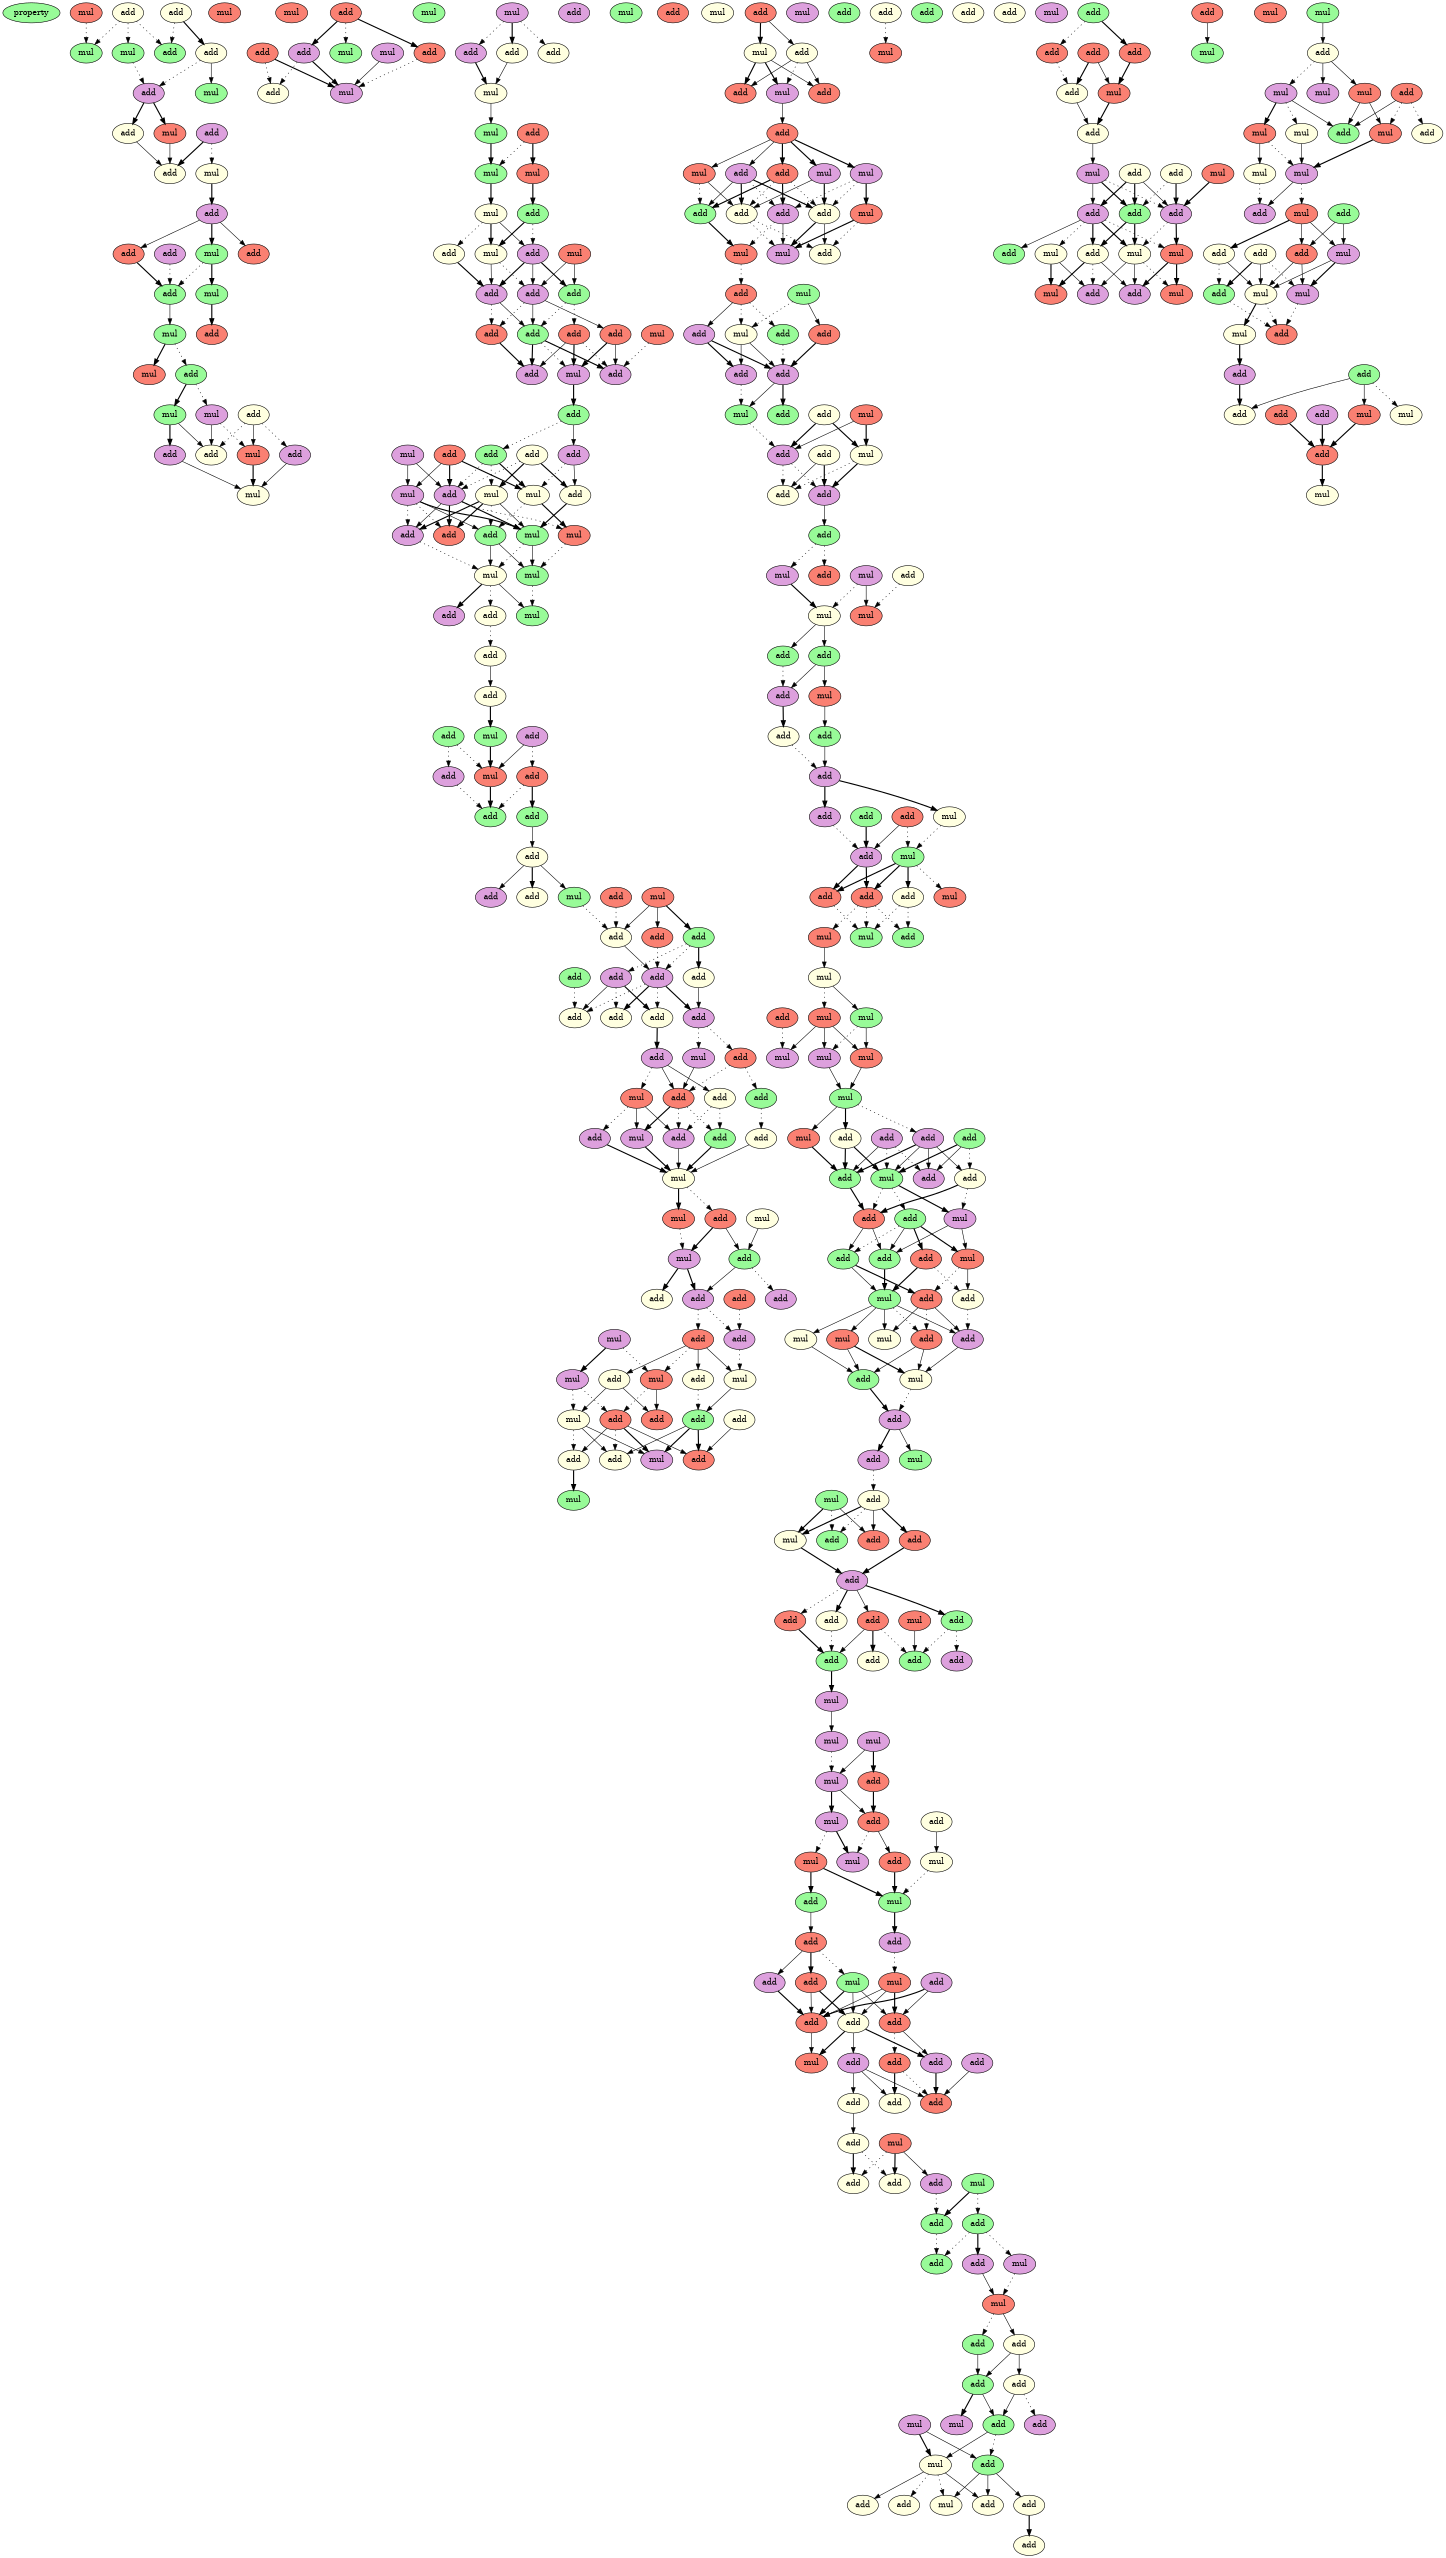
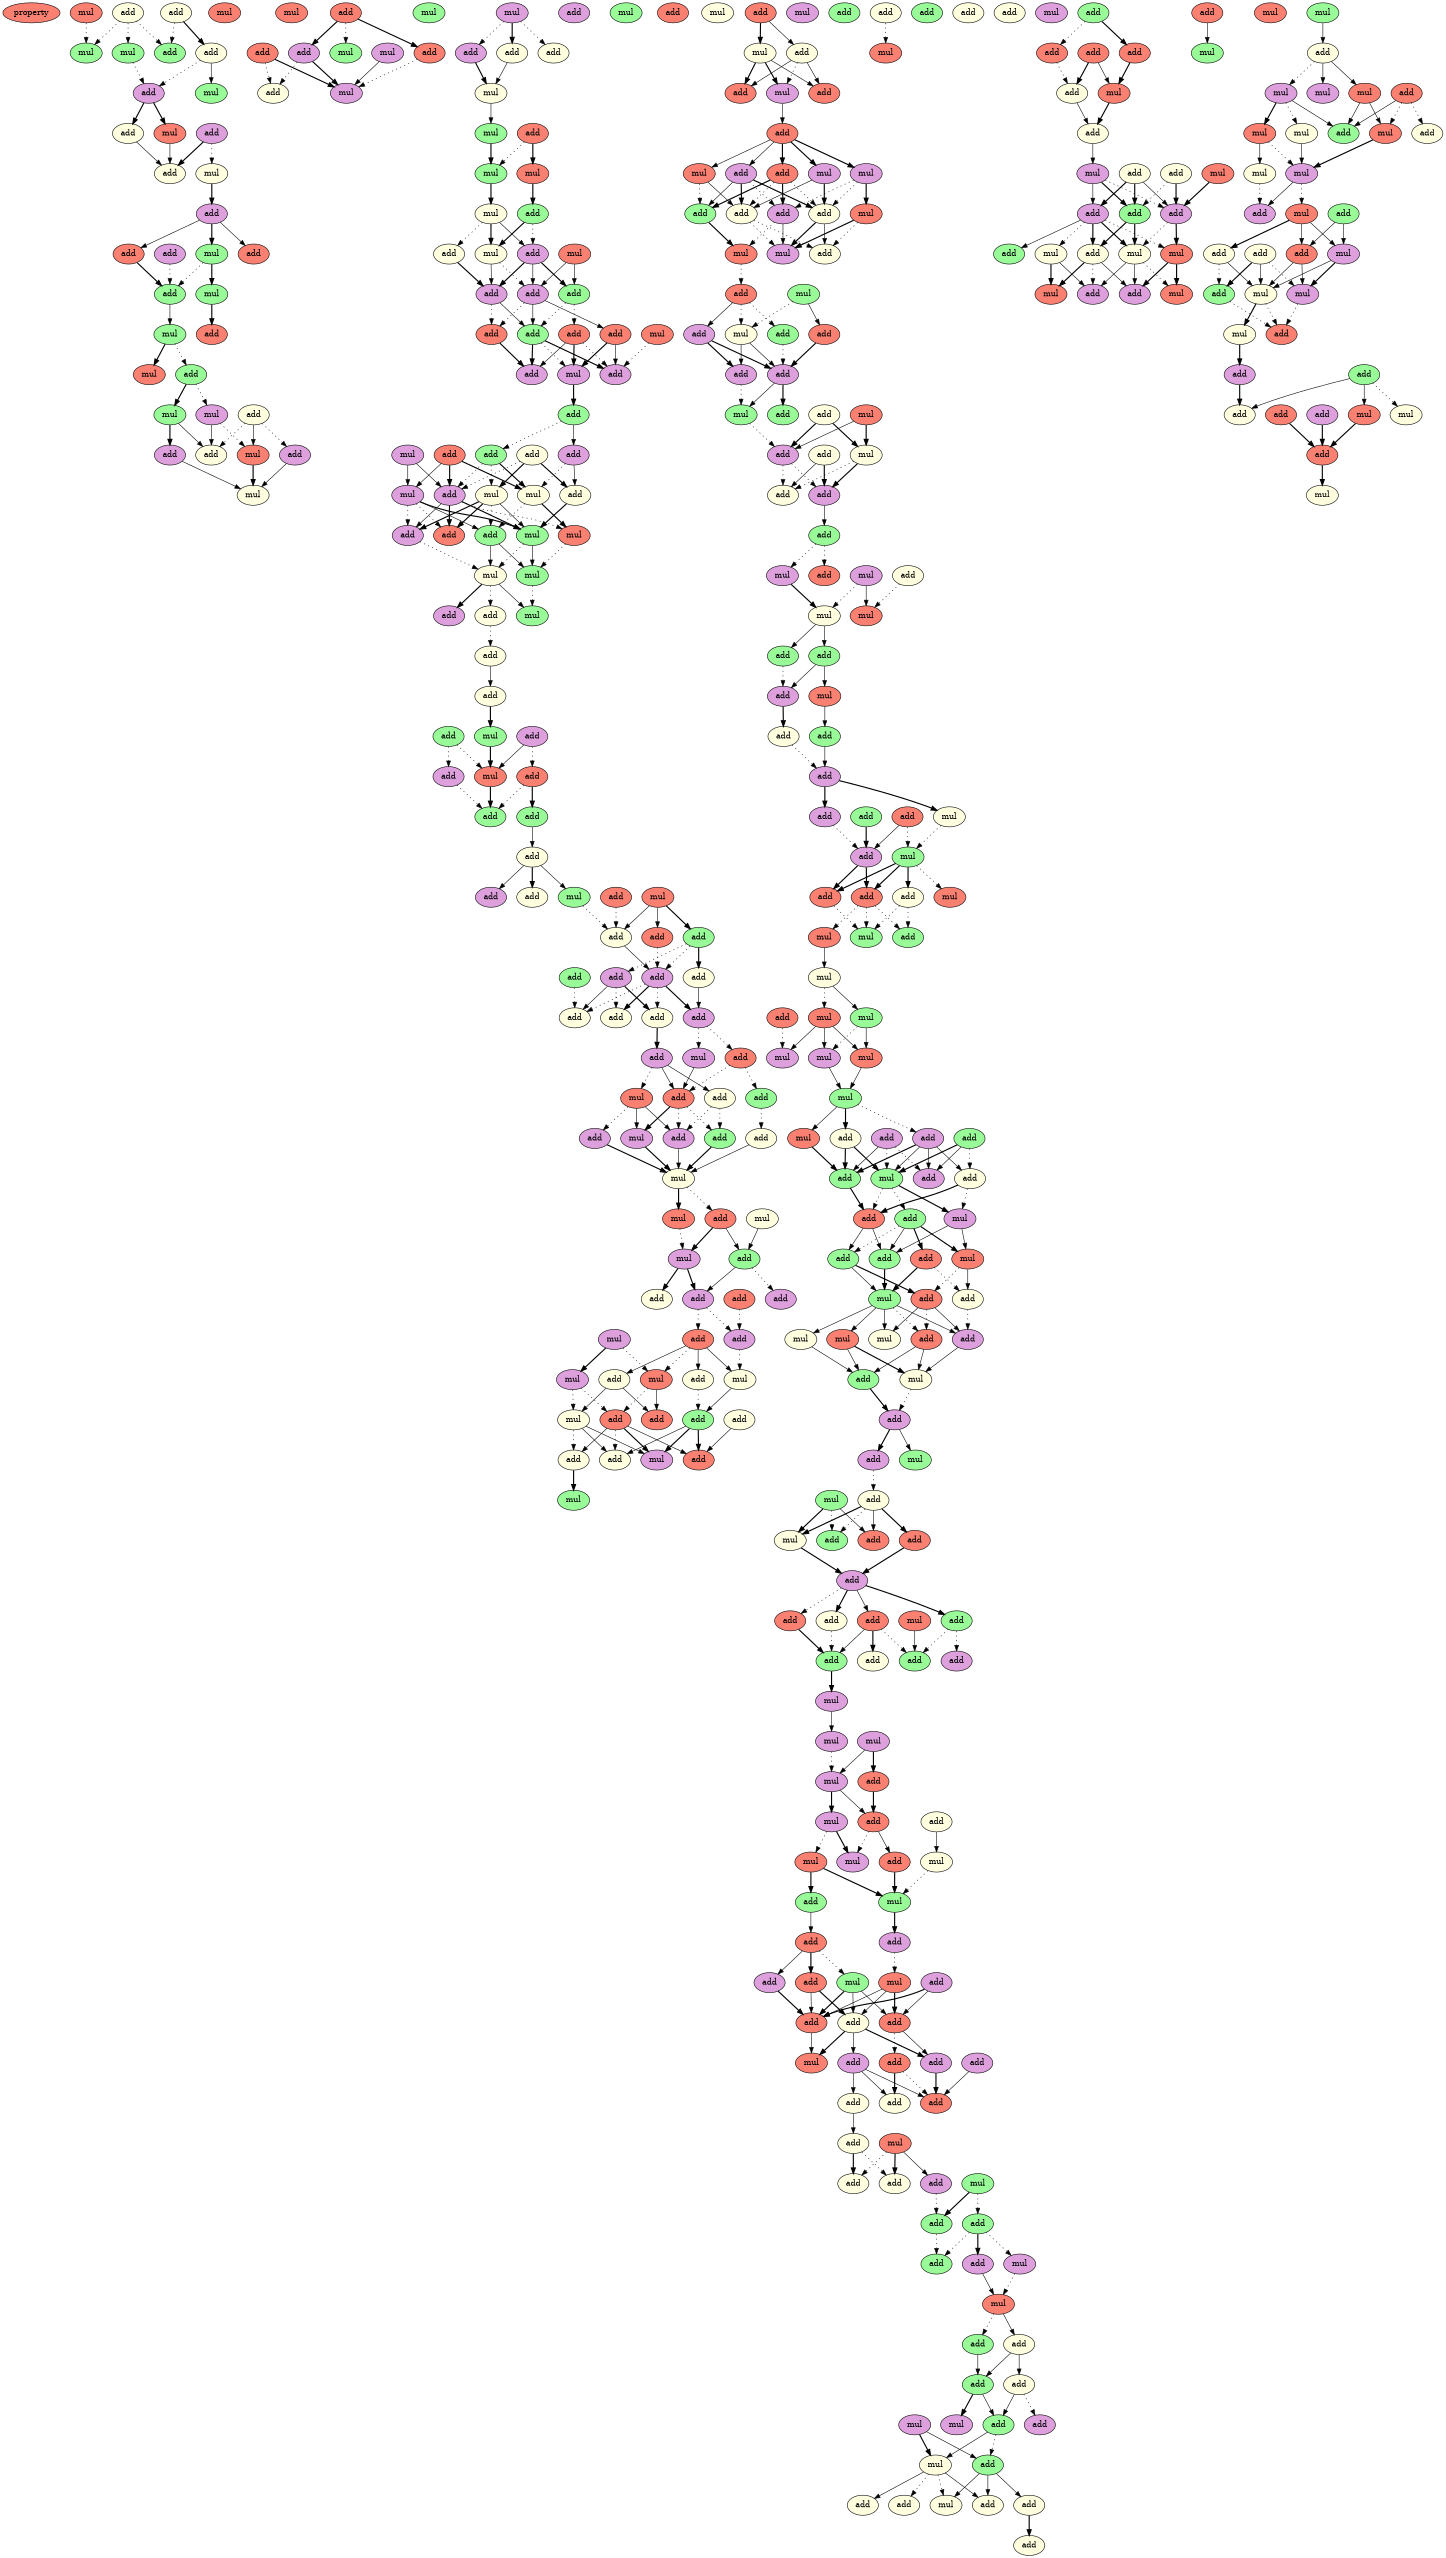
node "property": fillcolor palegreen -> salmon
